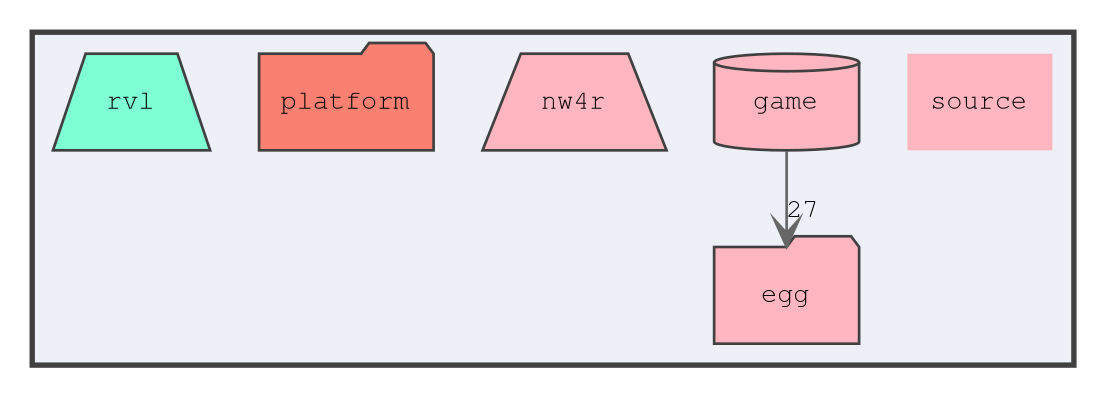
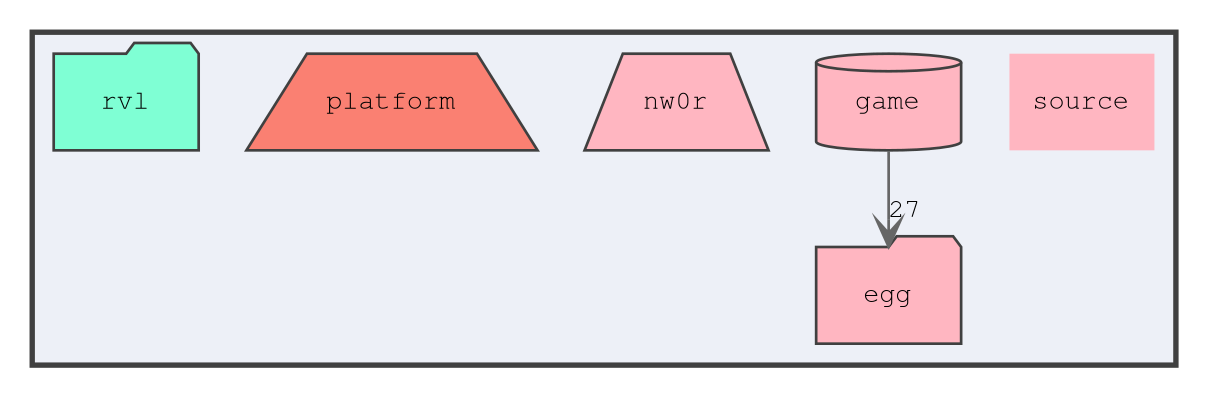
node "rvl": shape trapezium -> folder
node "platform": shape folder -> trapezium
node "nw4r": label "nw4r" -> "nw0r"
